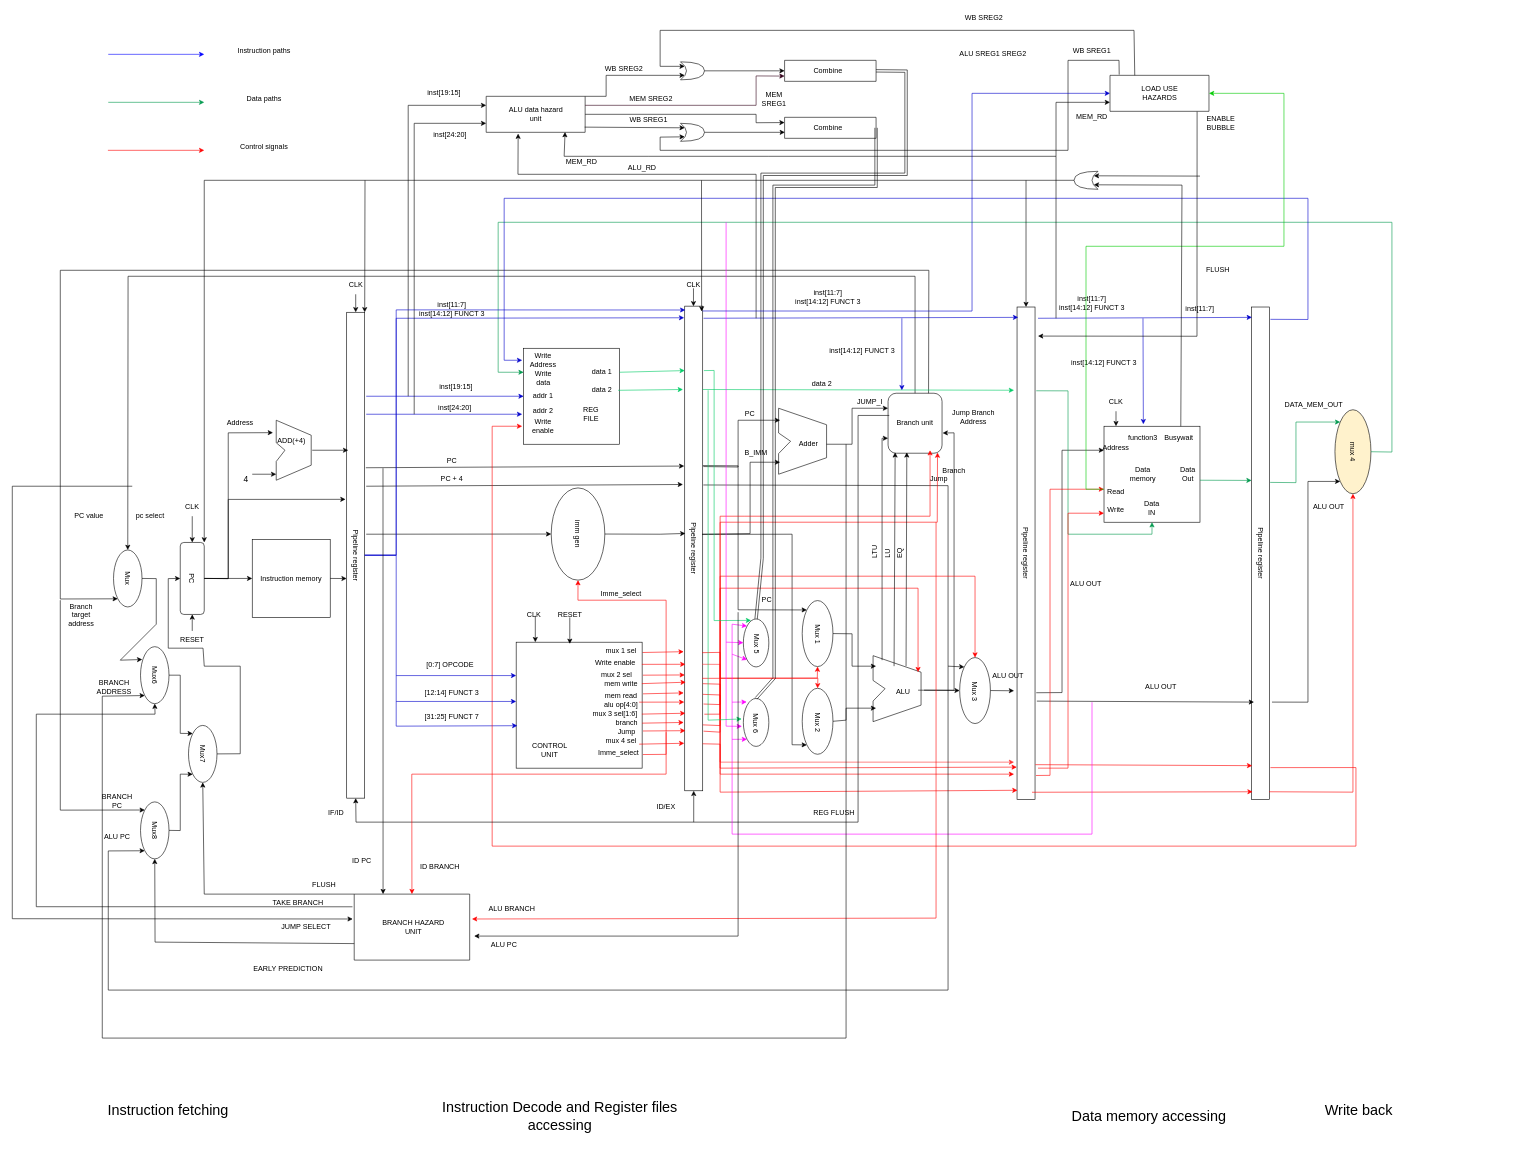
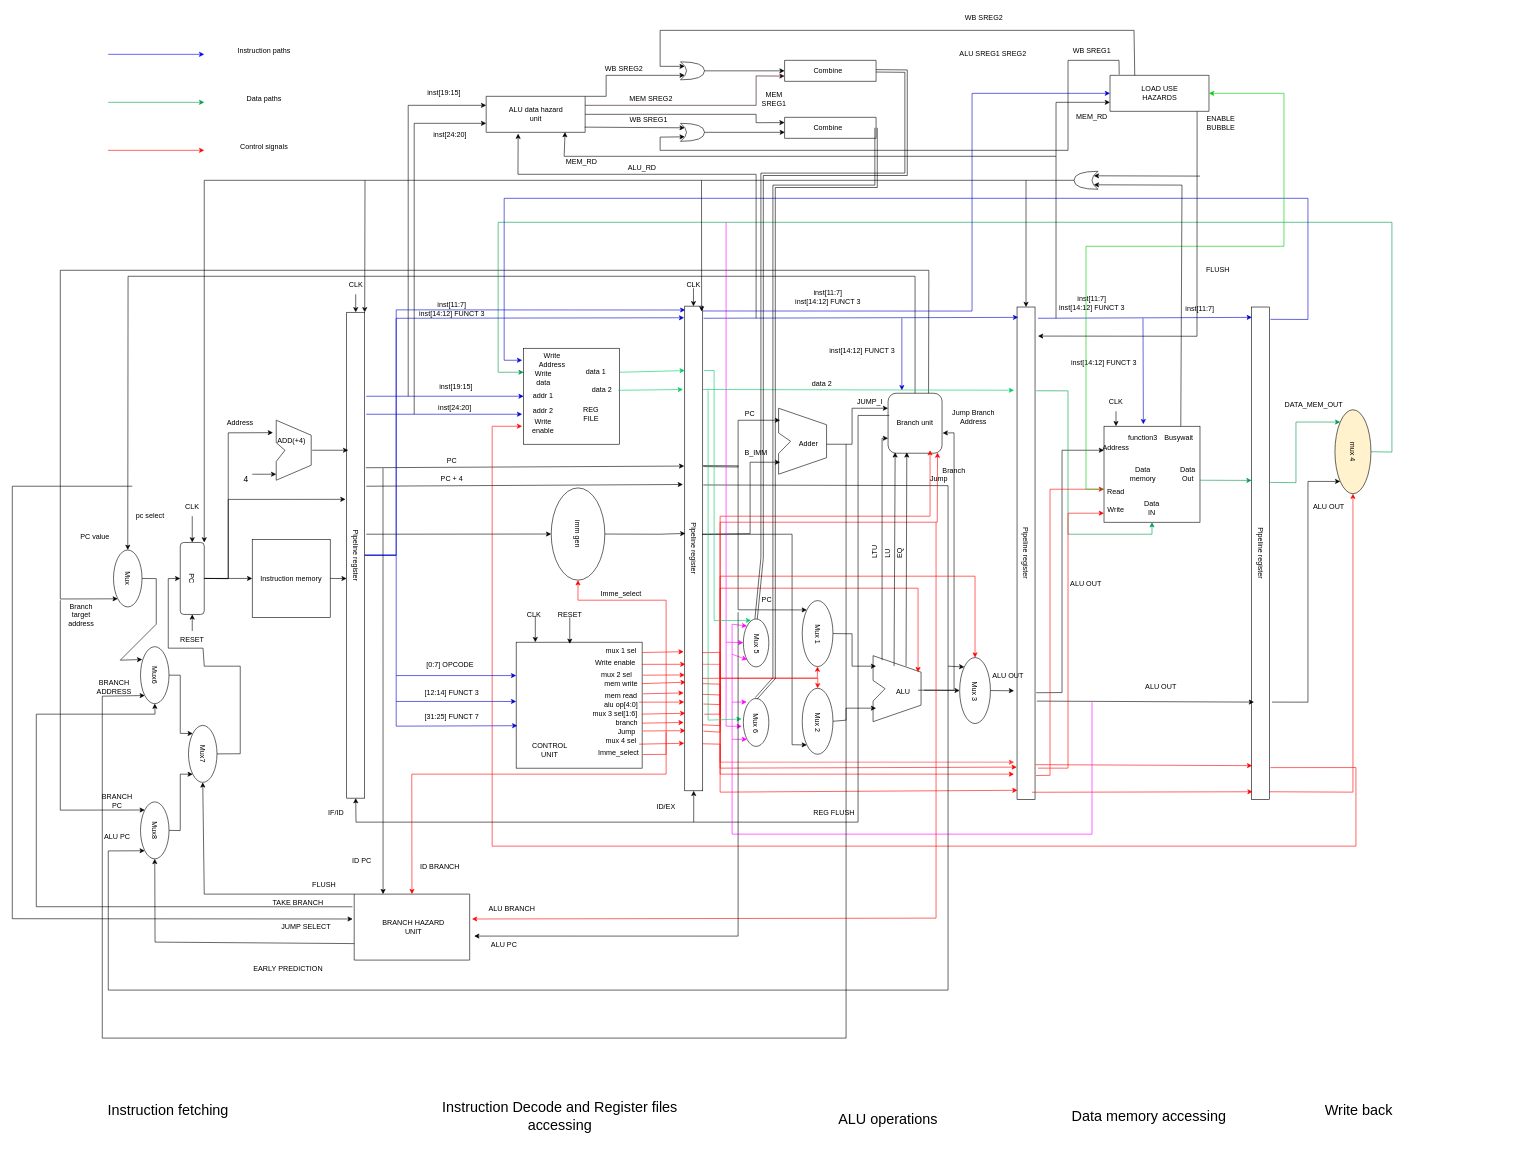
node "Write Address": moved (543, 360) -> (552, 360)
node "data 1": moved (602, 372) -> (596, 372)
node "PC value": moved (89, 516) -> (95, 537)
node "ALU operations": added
